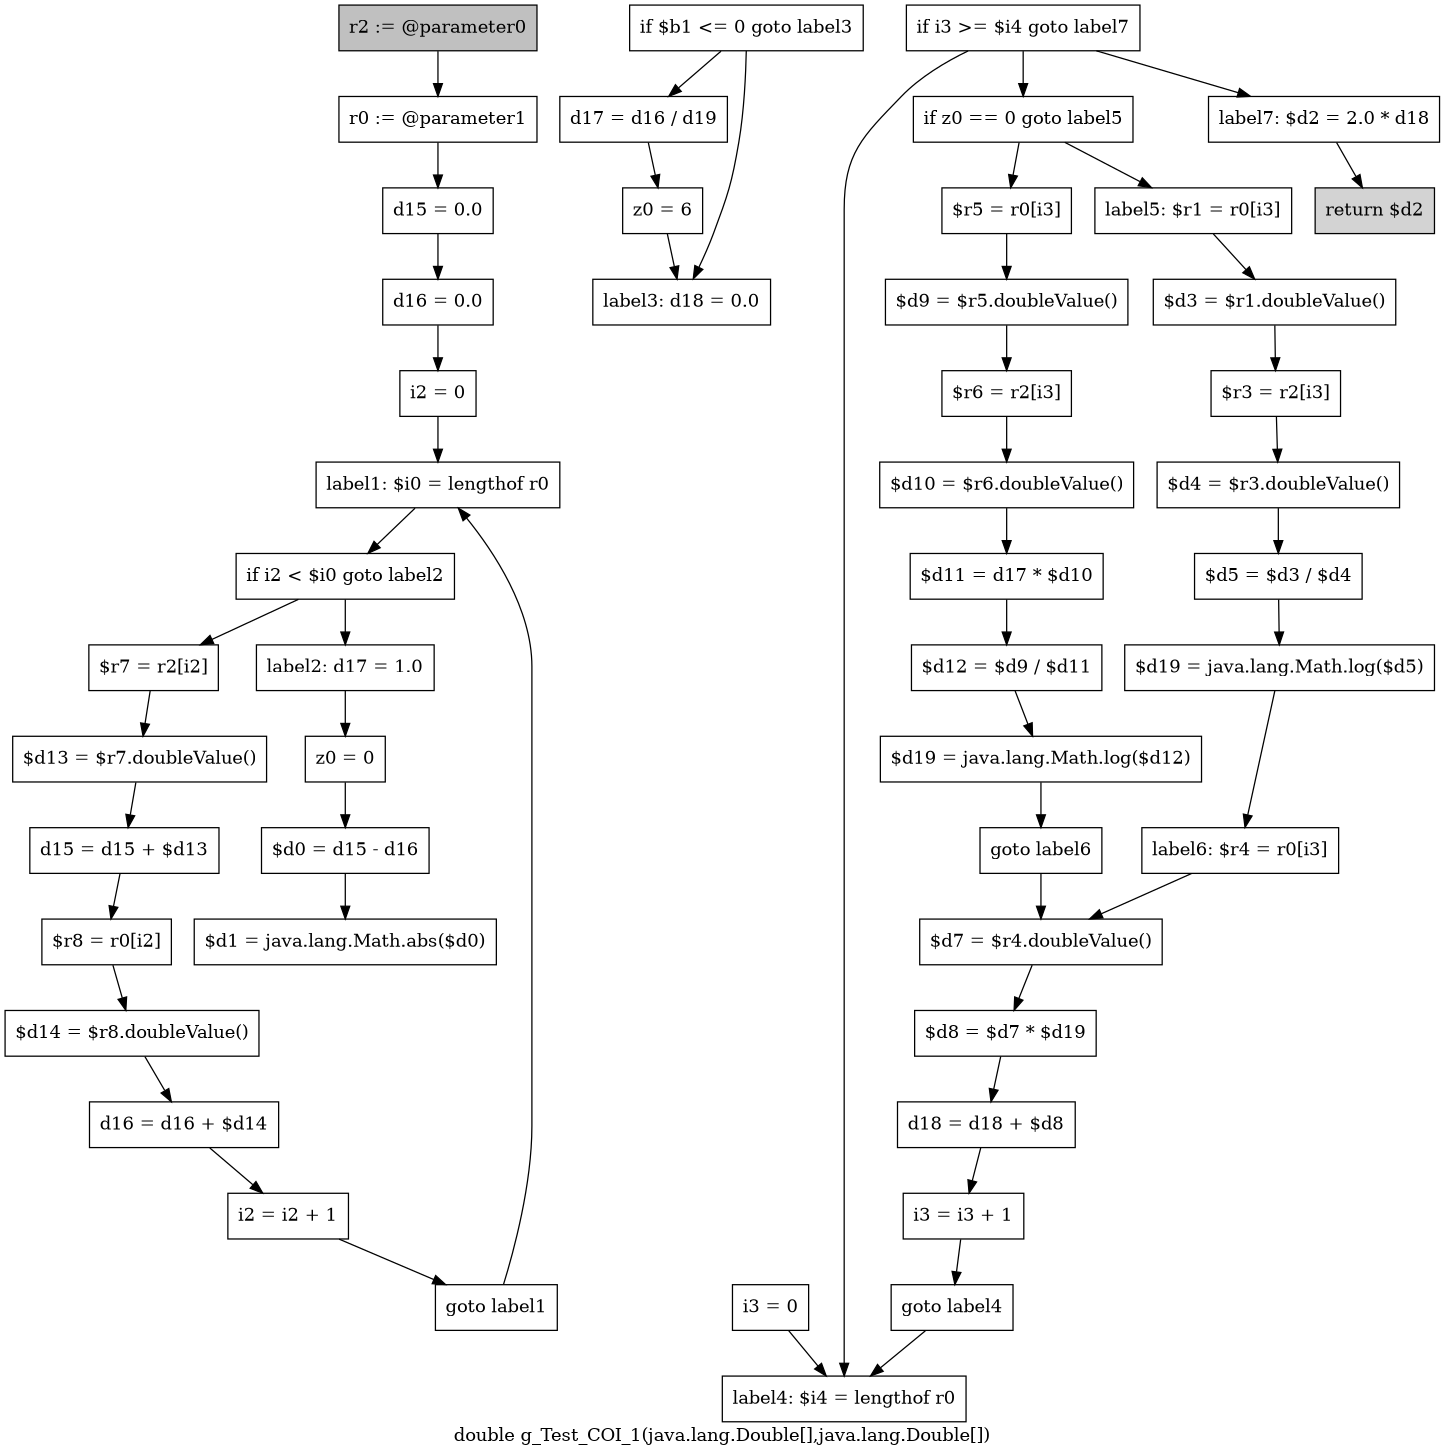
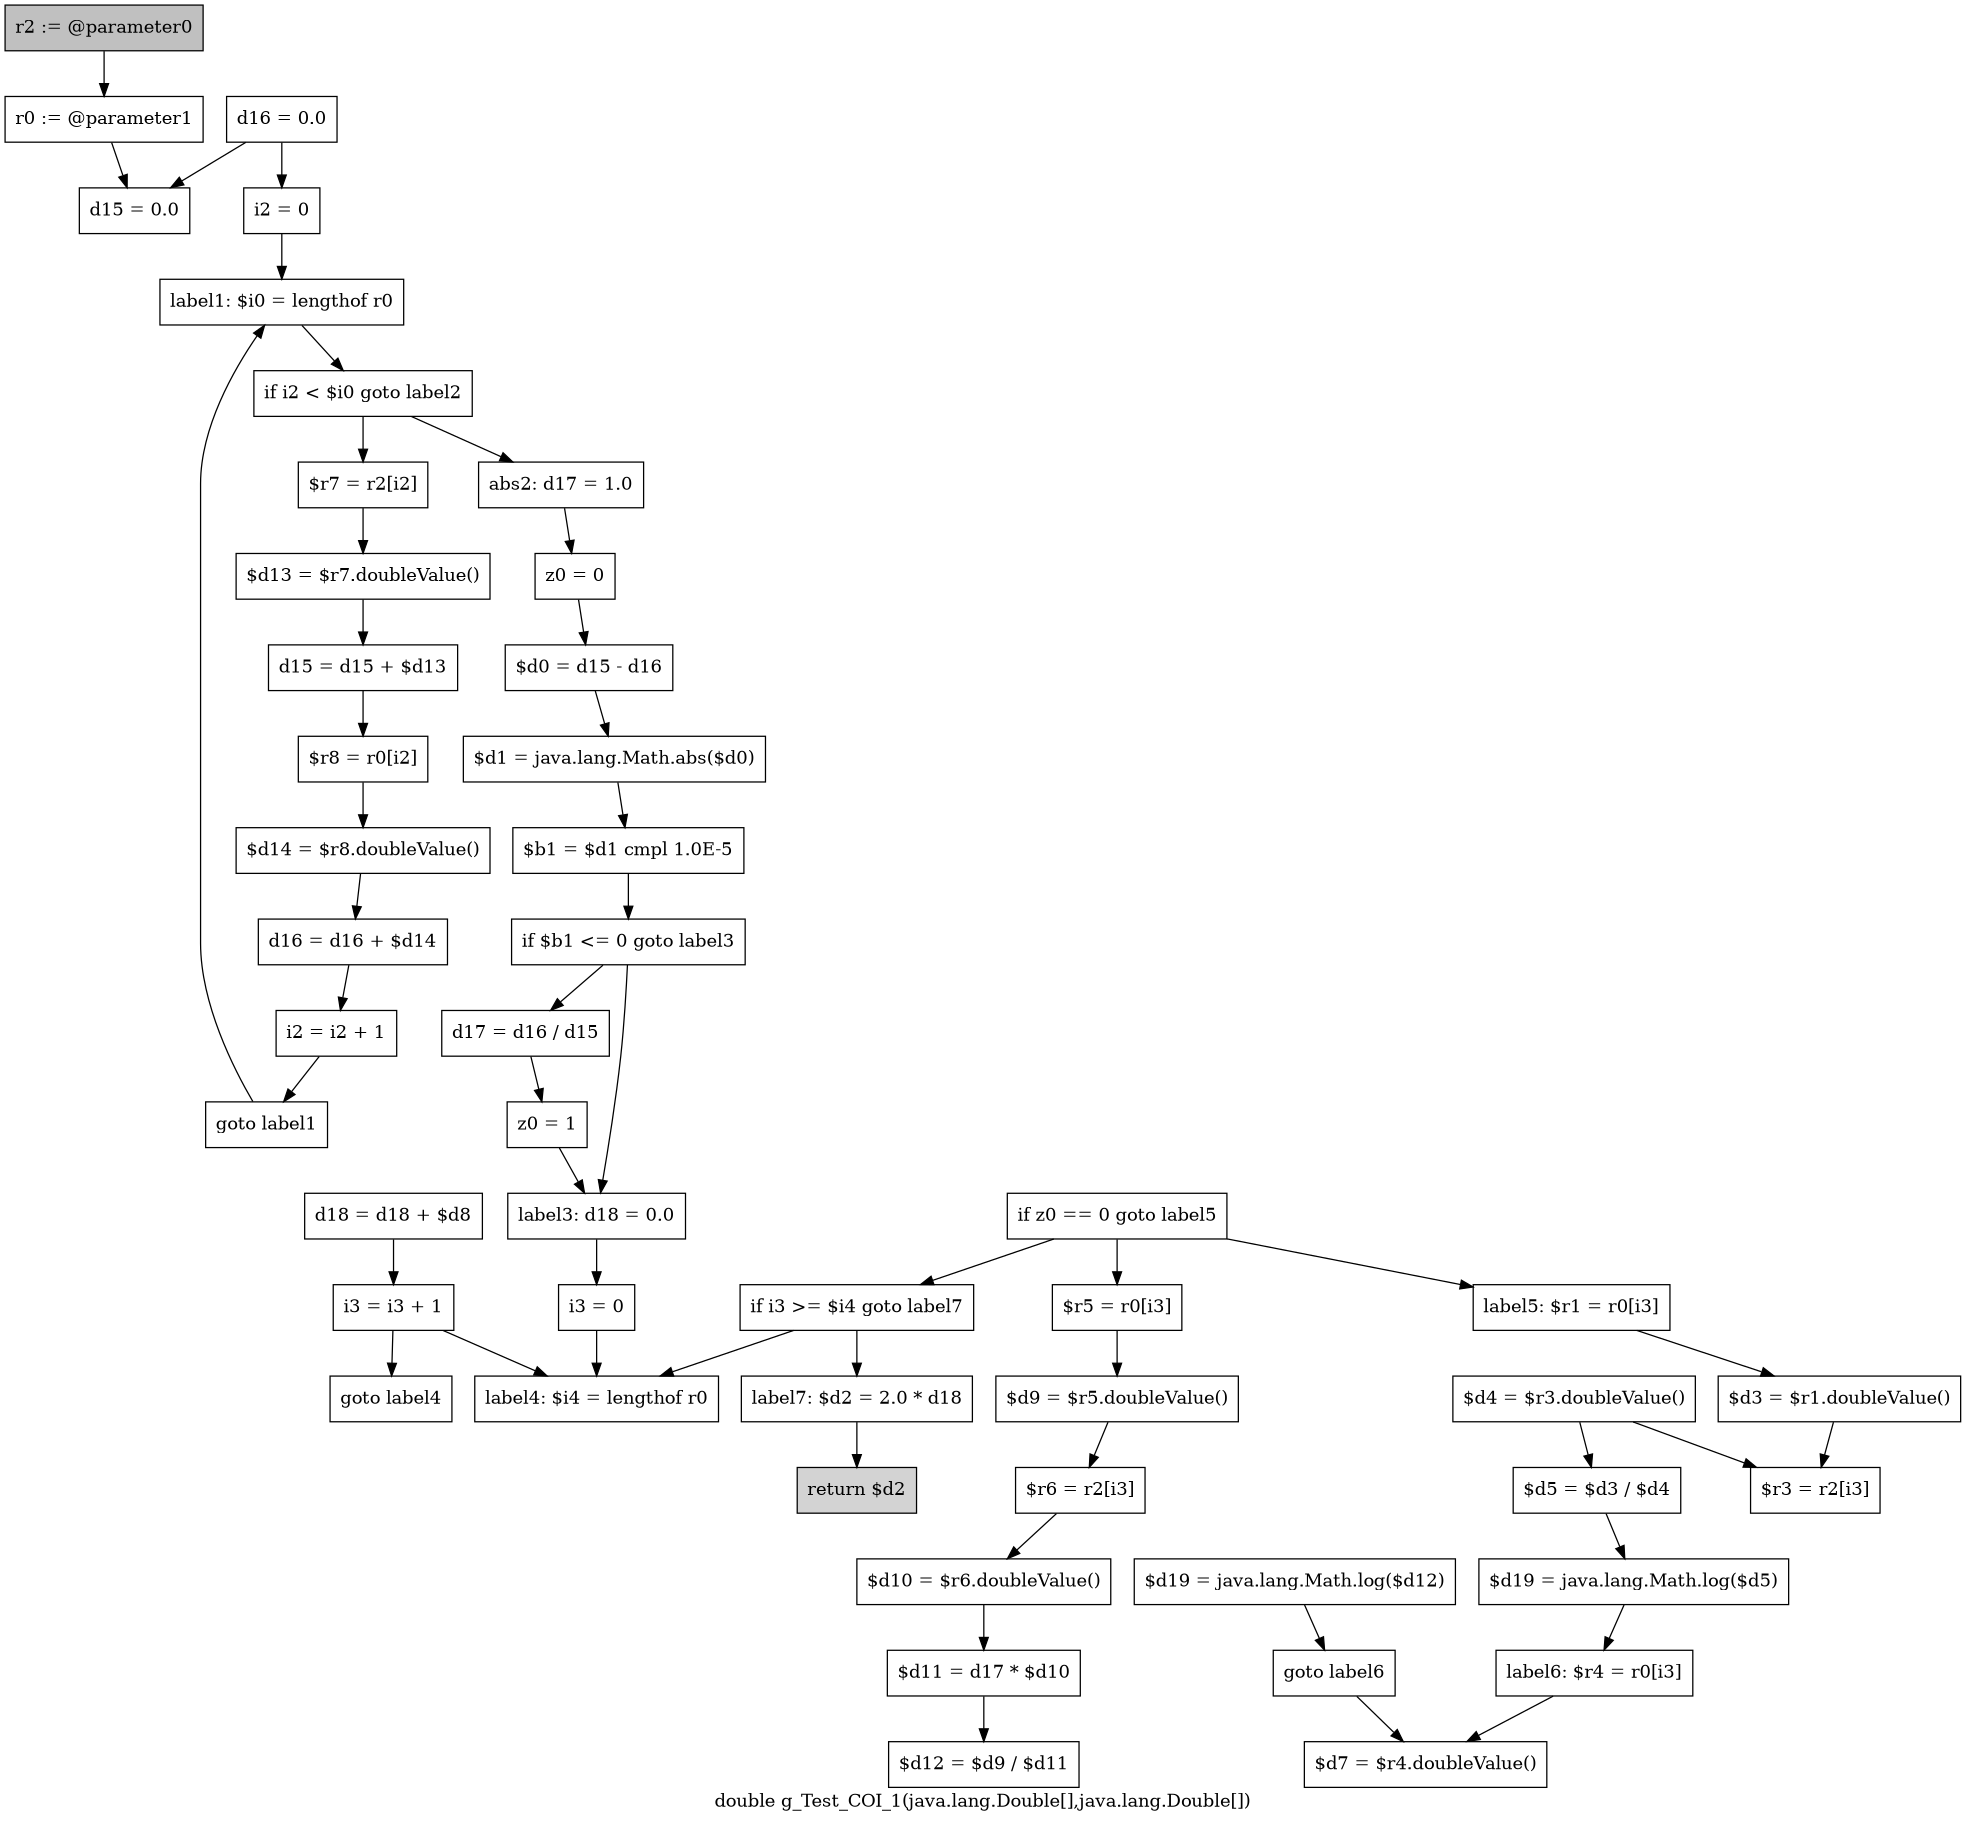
edge "if i3 >= $i4 goto label7" -> "if z0 == 0 goto label5": reversed
node "d17 = d16 / d19": label "d17 = d16 / d19" -> "d17 = d16 / d15"
node "z0 = 6": label "z0 = 6" -> "z0 = 1"
edge "d15 = 0.0" -> "d16 = 0.0": reversed
edge "$r3 = r2[i3]" -> "$d4 = $r3.doubleValue()": reversed
node "label2: d17 = 1.0": label "label2: d17 = 1.0" -> "abs2: d17 = 1.0"
edge "$d12 = $d9 / $d11" -> "$d19 = java.lang.Math.log($d12)": removed
node "$b1 = $d1 cmpl 1.0E-5": added
node "$d8 = $d7 * $d19": removed
edge "label3: d18 = 0.0" -> "i3 = 0": added
edge "goto label4" -> "label4: $i4 = lengthof r0": now "i3 = i3 + 1" -> "label4: $i4 = lengthof r0"
